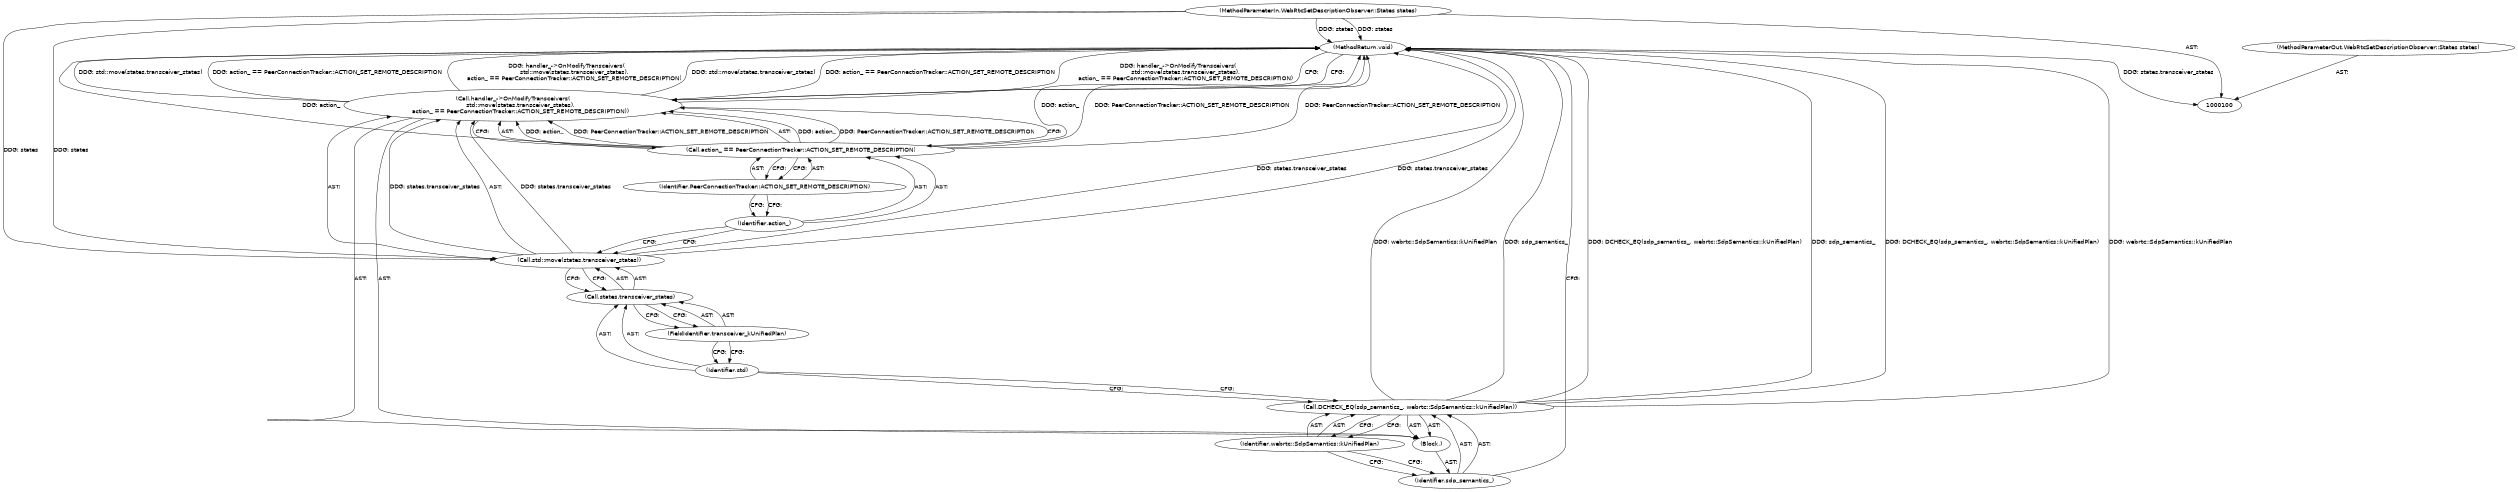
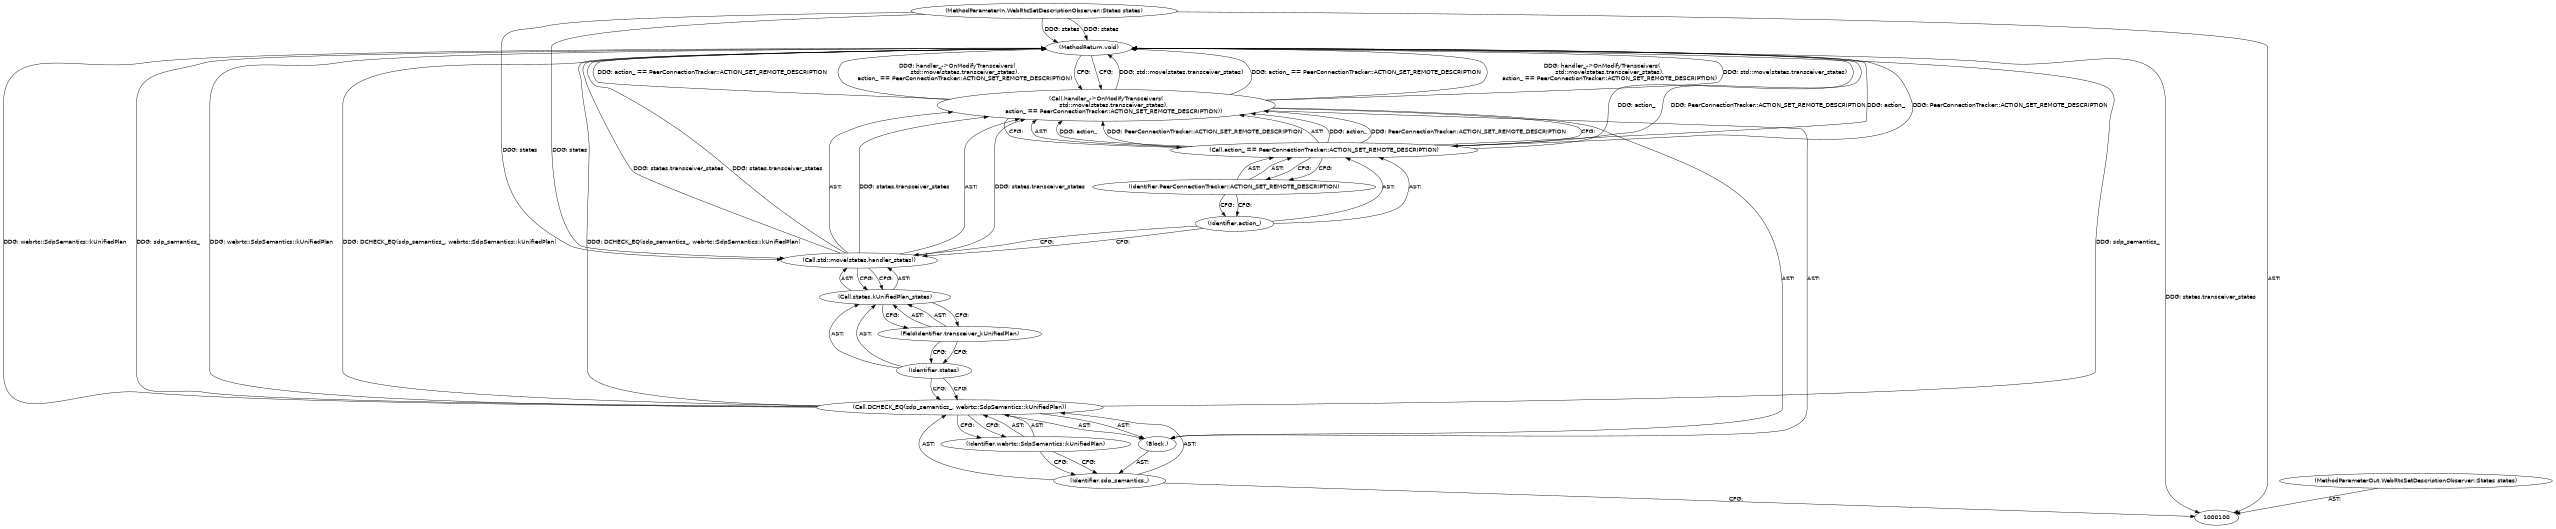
edge "(Identifier,sdp_semantics_)" -> "(MethodReturn,void)": now "(Identifier,sdp_semantics_)" -> "1000100"
node "(Call,std::move(states.transceiver_states))": label "(Call,std::move(states.transceiver_states))" -> "(Call,std::move(states.handler_states))"
node "(Call,states.transceiver_states)": label "(Call,states.transceiver_states)" -> "(Call,states.kUnifiedPlan_states)"
node "(Identifier,std)": label "(Identifier,std)" -> "(Identifier,states)"
